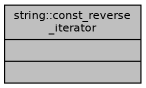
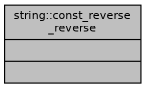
node "string::const_reverse": text "_iterator" -> "_reverse"
